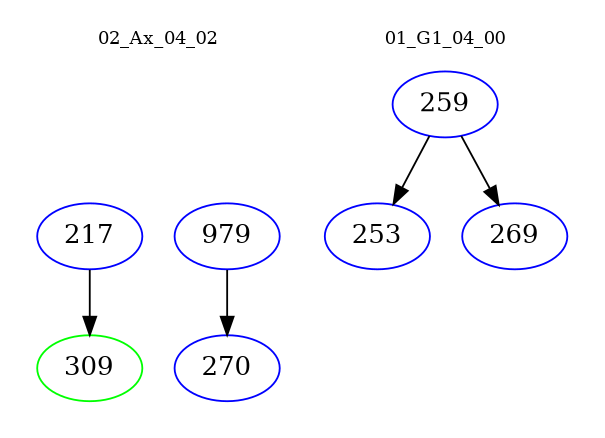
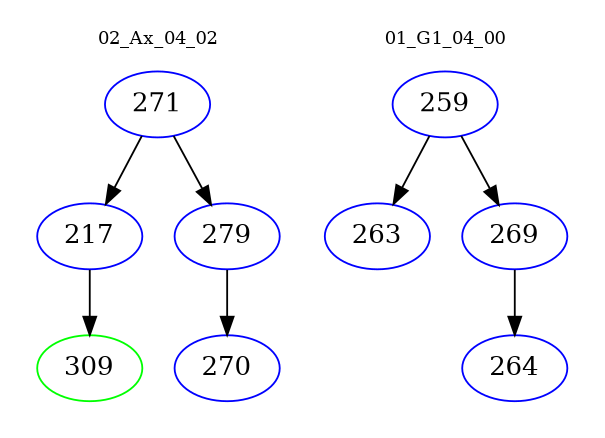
node "271": added
node "979": label "979" -> "279"
node "253": label "253" -> "263"
node "264": added
